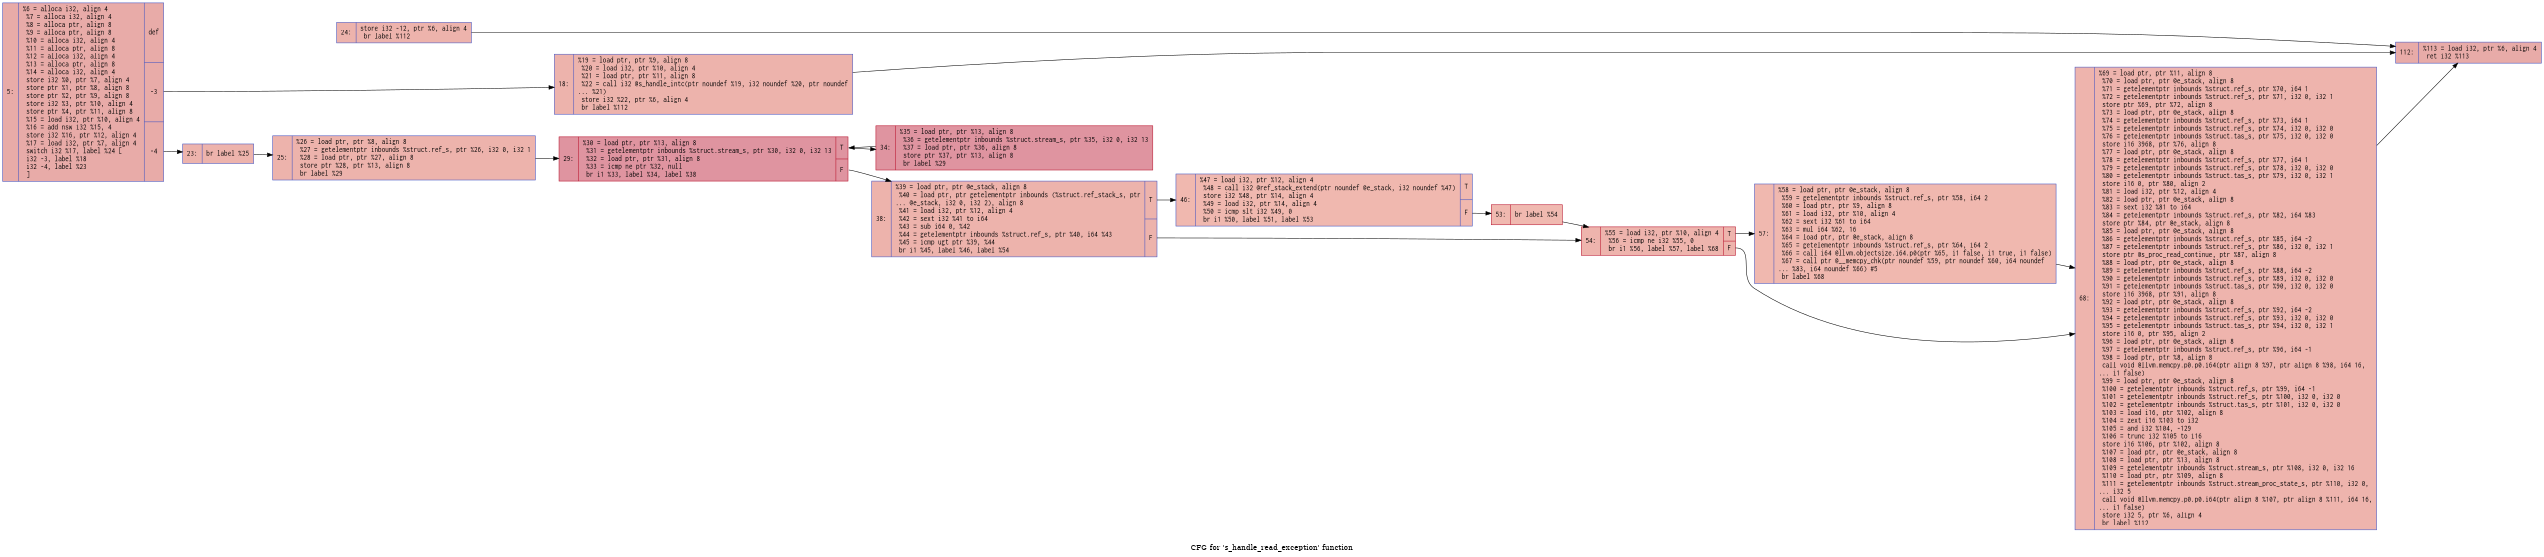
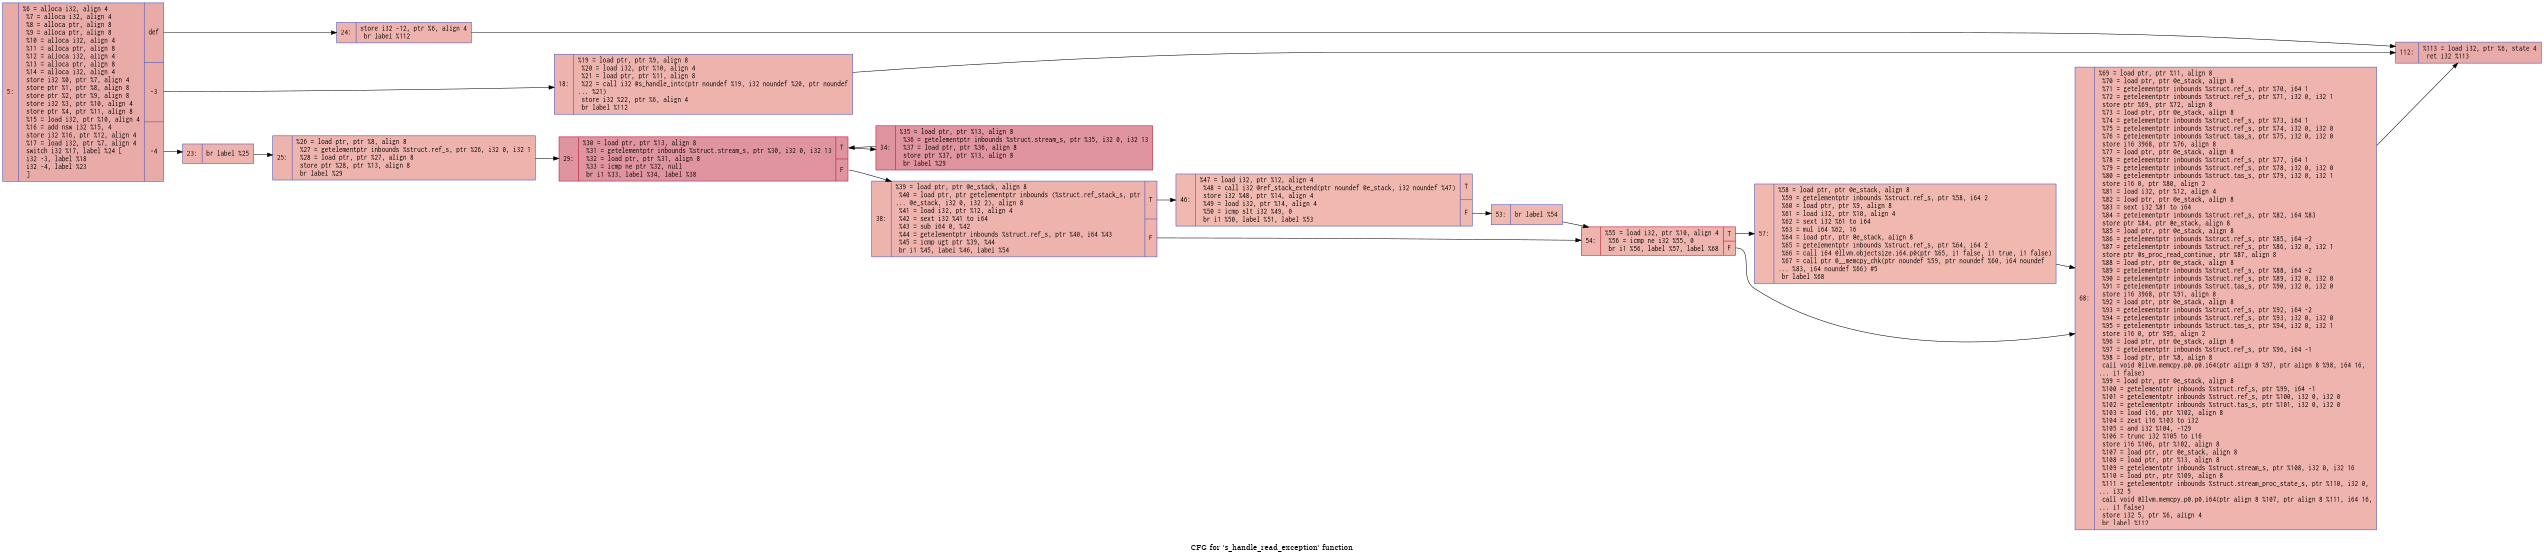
edge "5:" -> "24:": added
node "112:": text "%113 = load i32, ptr %6, align 4" -> "%113 = load i32, ptr %6, state 4"
node "53:": color #b70d28ff -> #3d50c3ff
